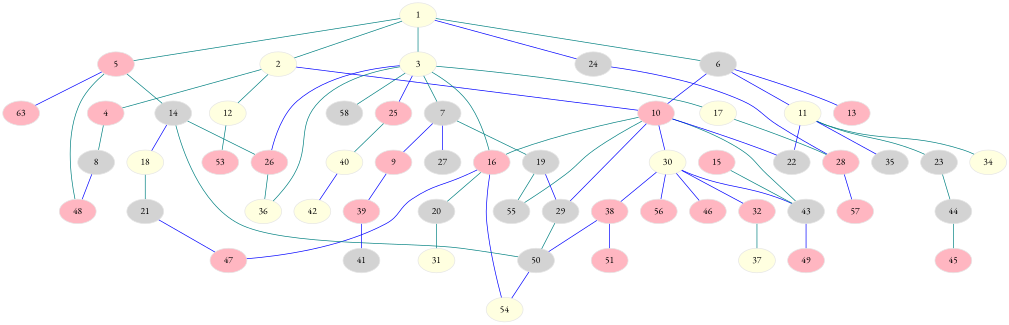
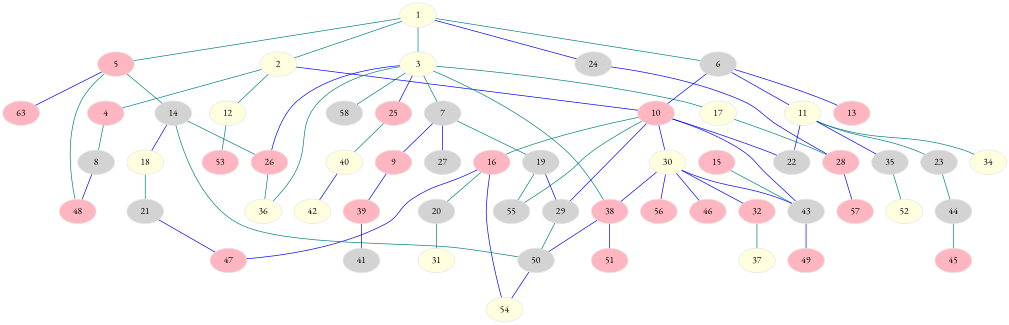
edge "3" -- "16": now "3" -- "38"
edge "10" -- "43": color teal -> blue
node "52": added
